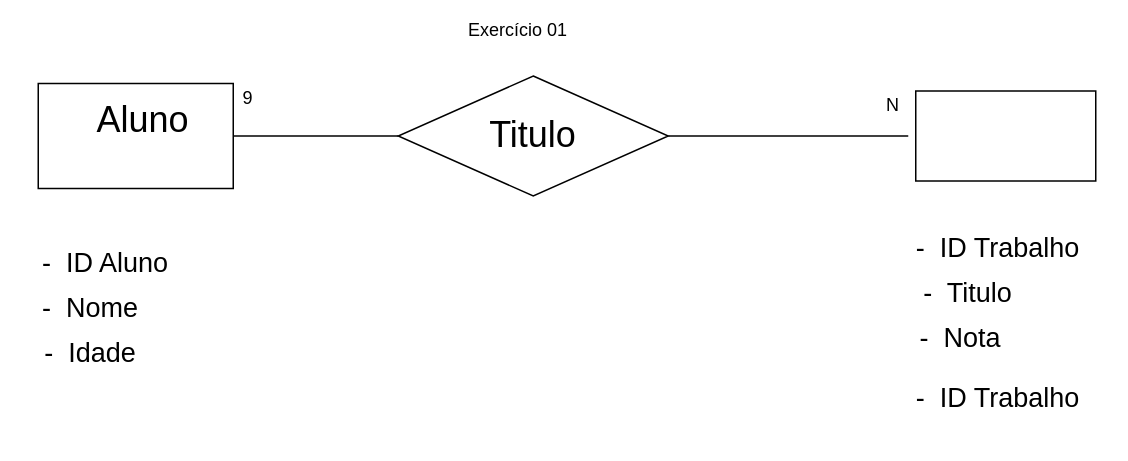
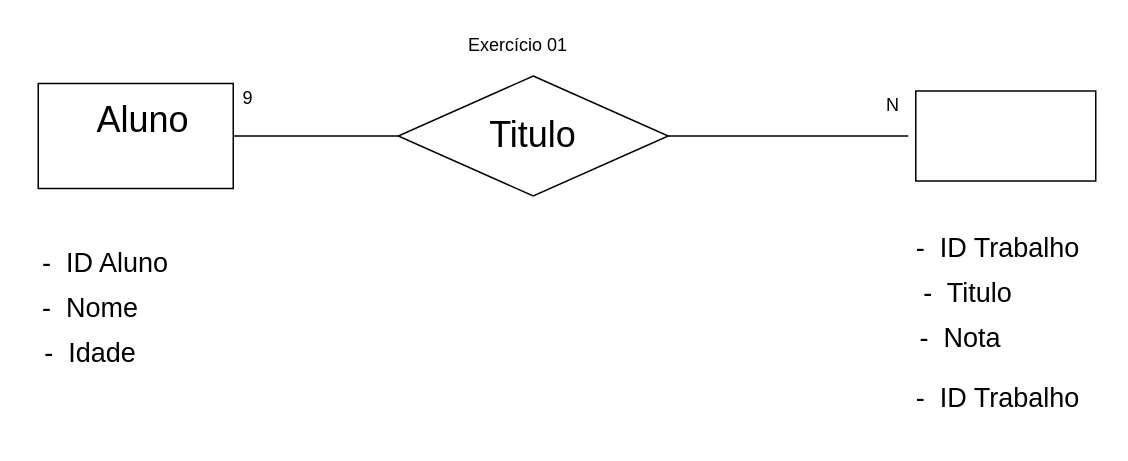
node "Exercício 01": moved (518, 31) -> (518, 46)
